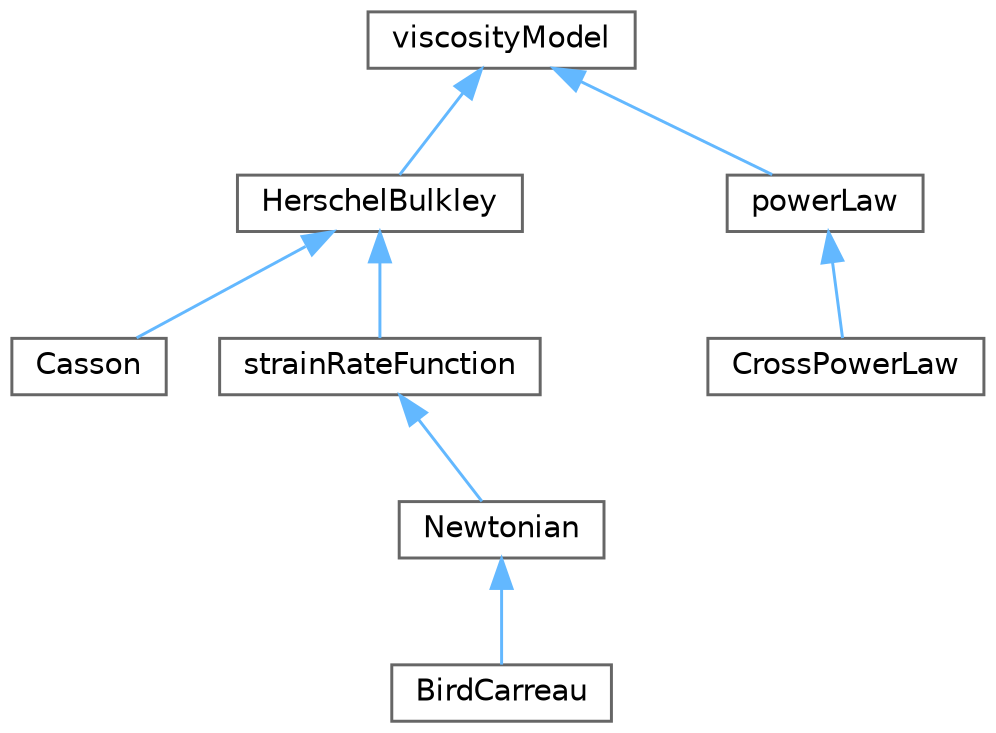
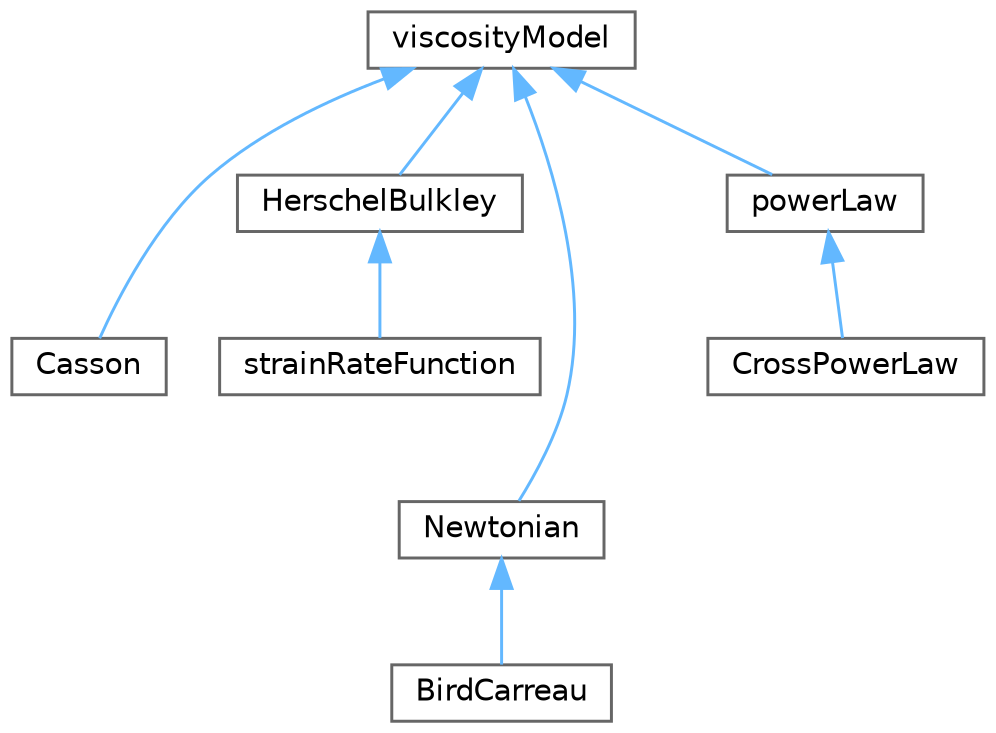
edge "Casson" -> "HerschelBulkley": now "Casson" -> "viscosityModel"
edge "Newtonian" -> "strainRateFunction": now "Newtonian" -> "viscosityModel"
